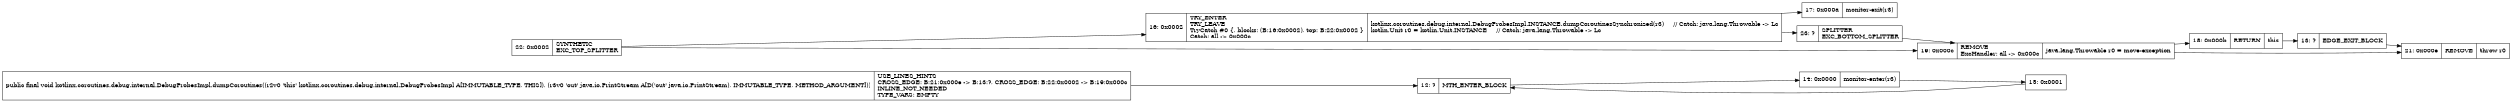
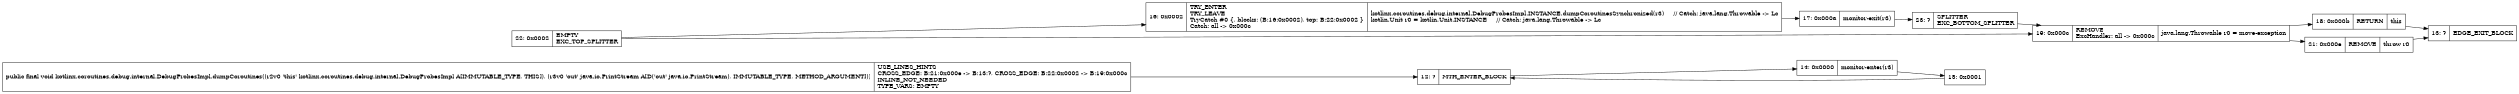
edge "16: 0x0002" -> "23: ?": now "17: 0x000a" -> "23: ?"
node "22: 0x0002": text "SYNTHETIC" -> "EMPTY"
edge "13: ?" -> "21: 0x000e": reversed
